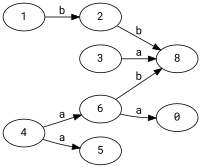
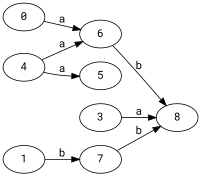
node "2": label "2" -> "7"
edge "6" -> "0": reversed
